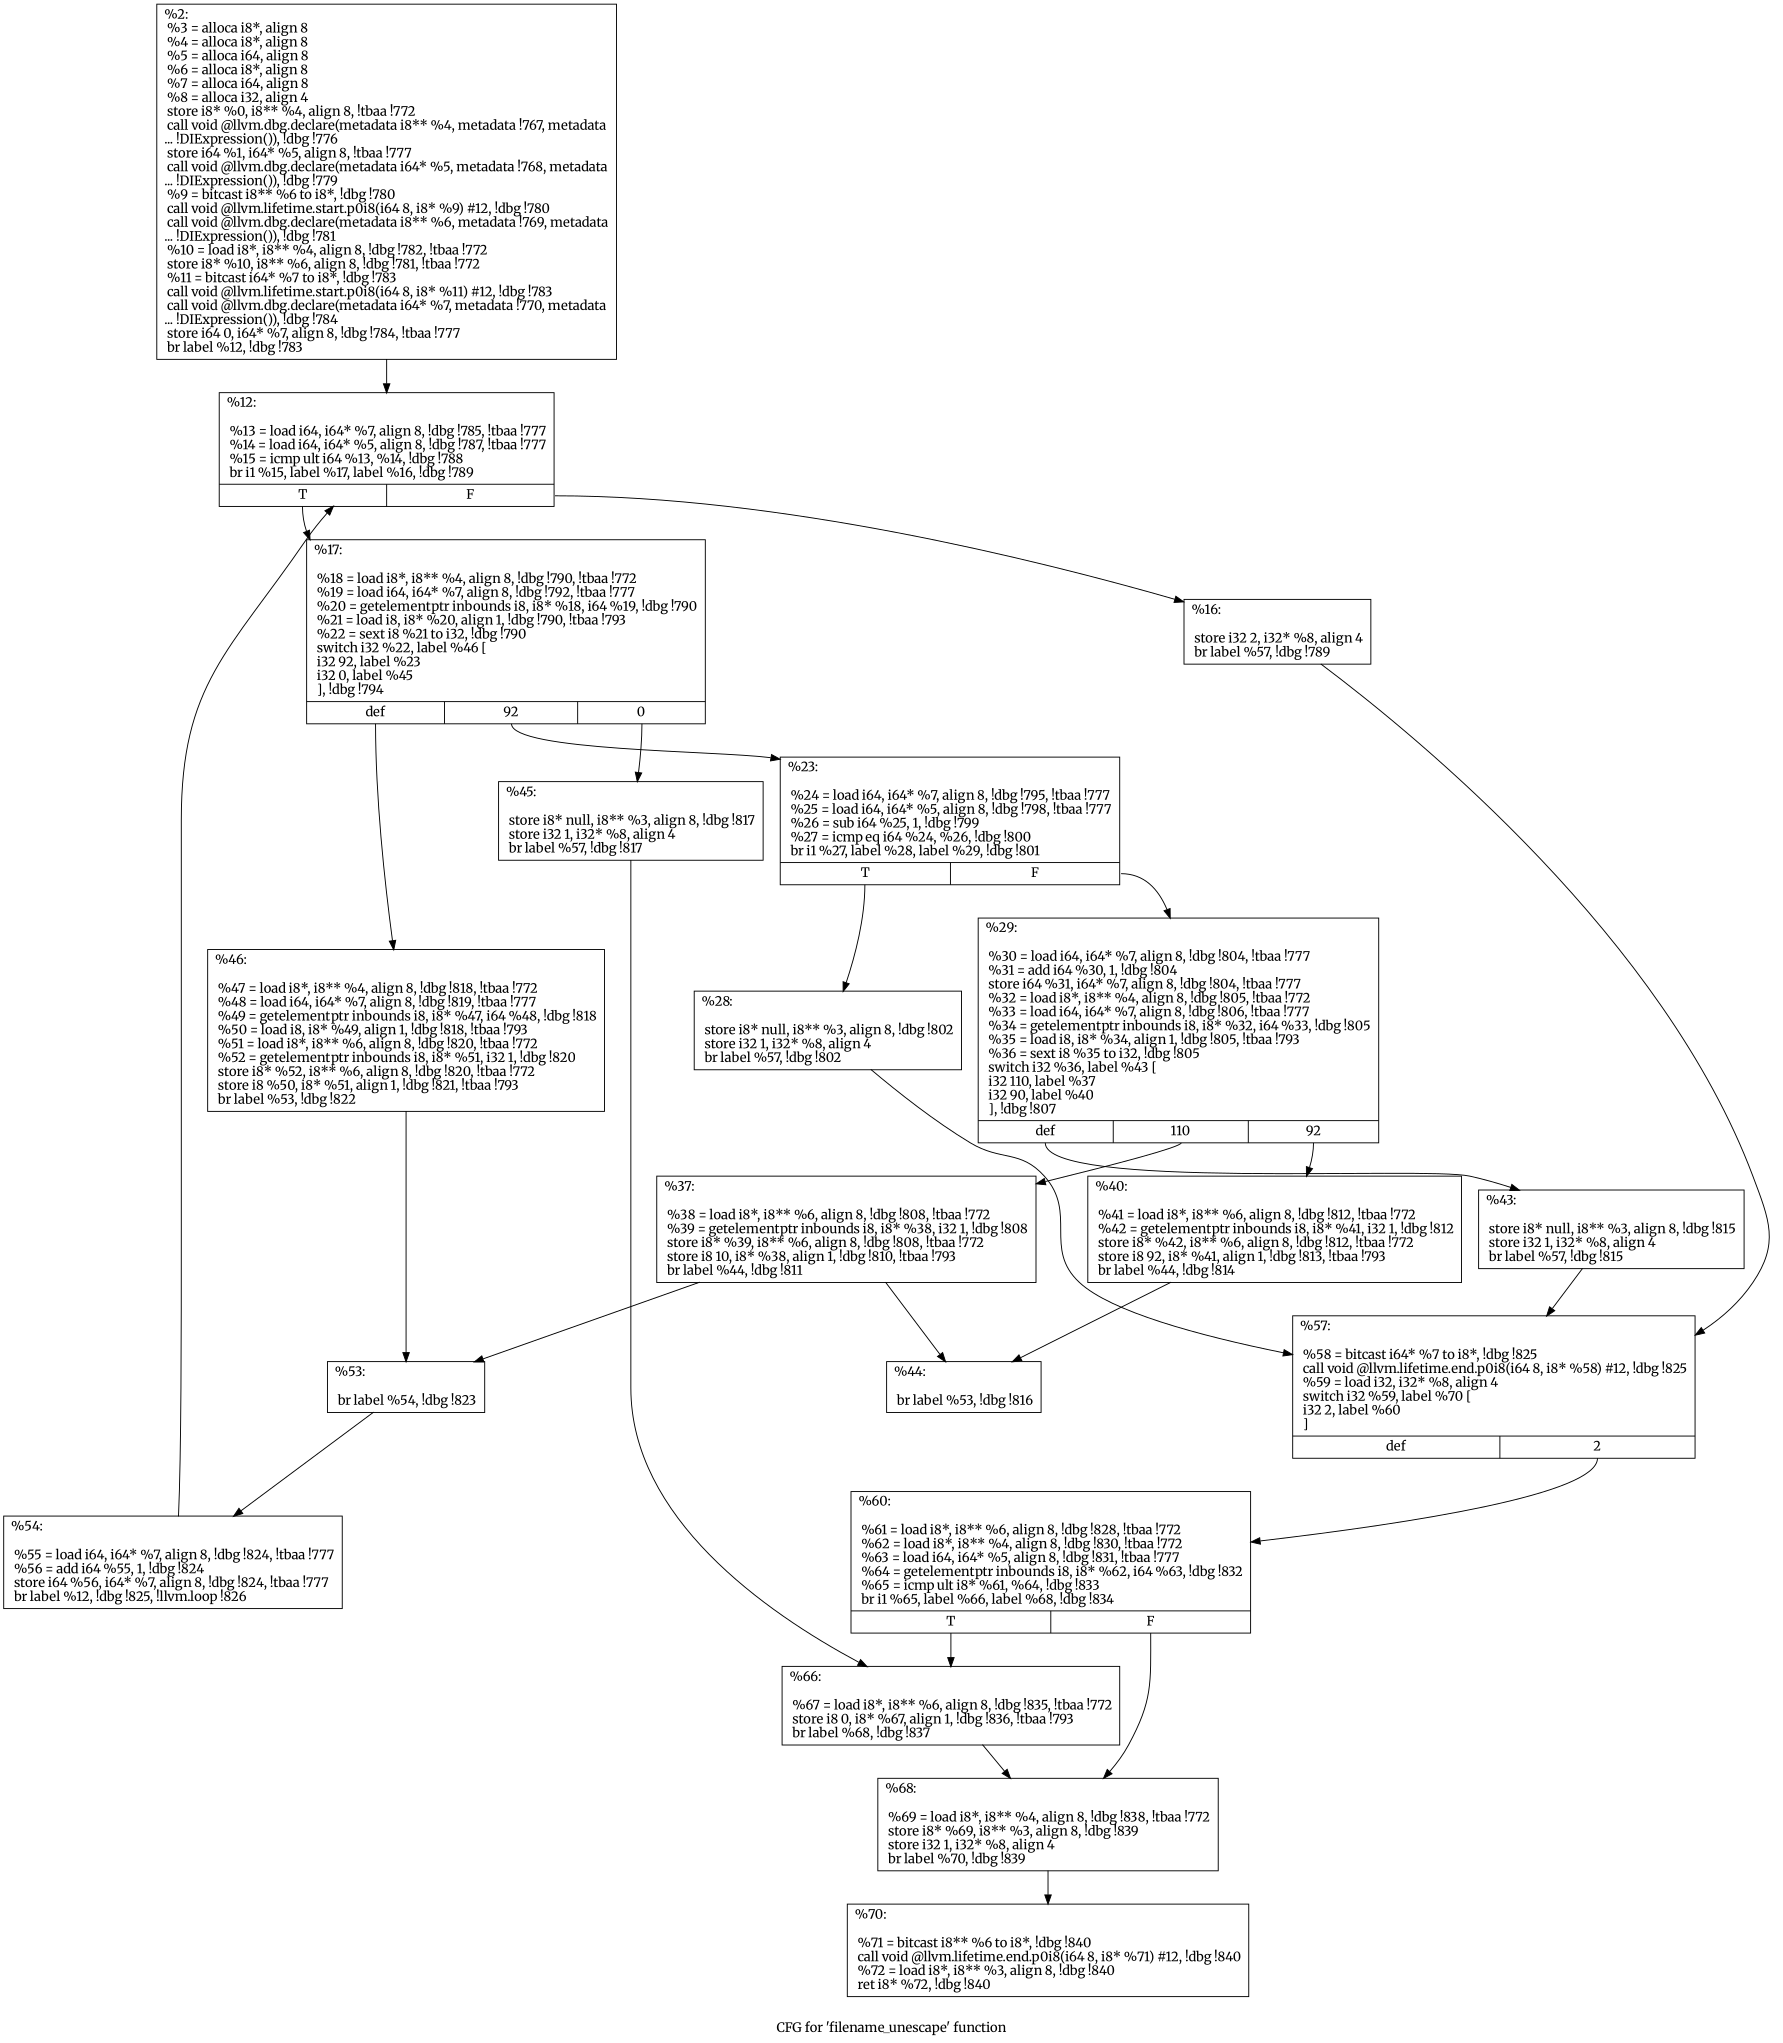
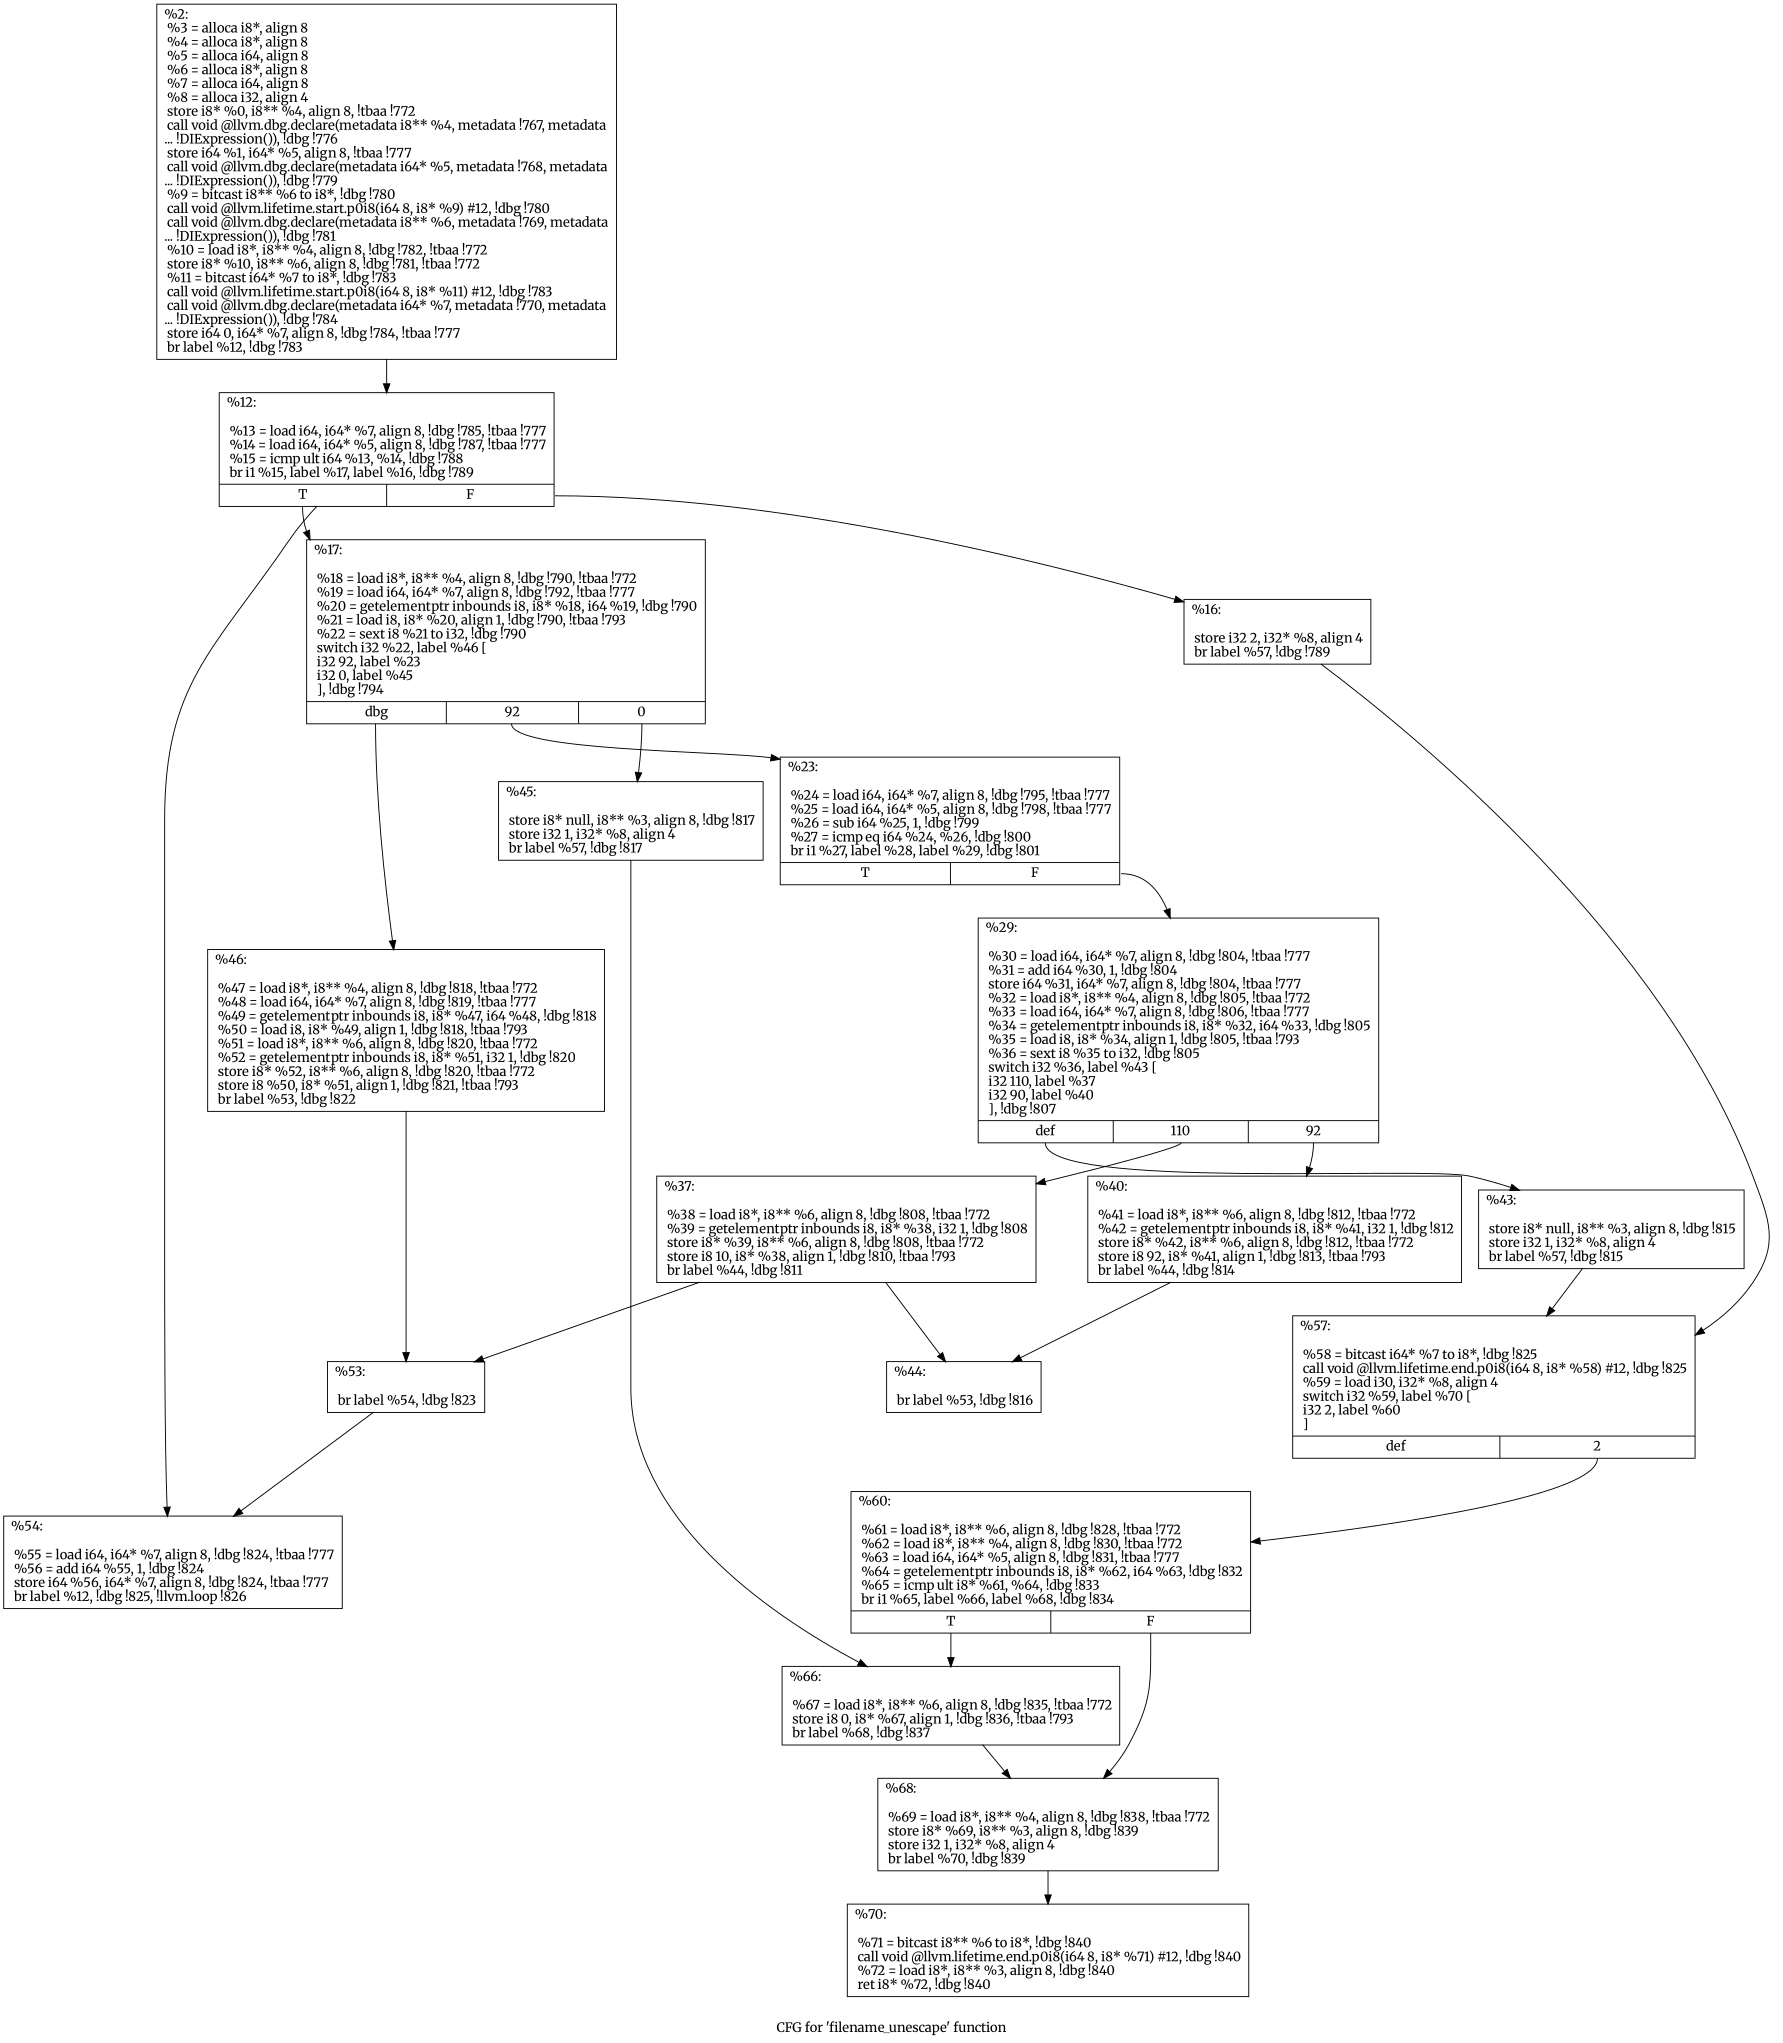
node "%17:": text "def" -> "dbg"
edge "%54:" -> "%12:": reversed
node "%28:": removed
node "%57:": text "%59 = load i32, i32* %8, align 4" -> "%59 = load i30, i32* %8, align 4"
